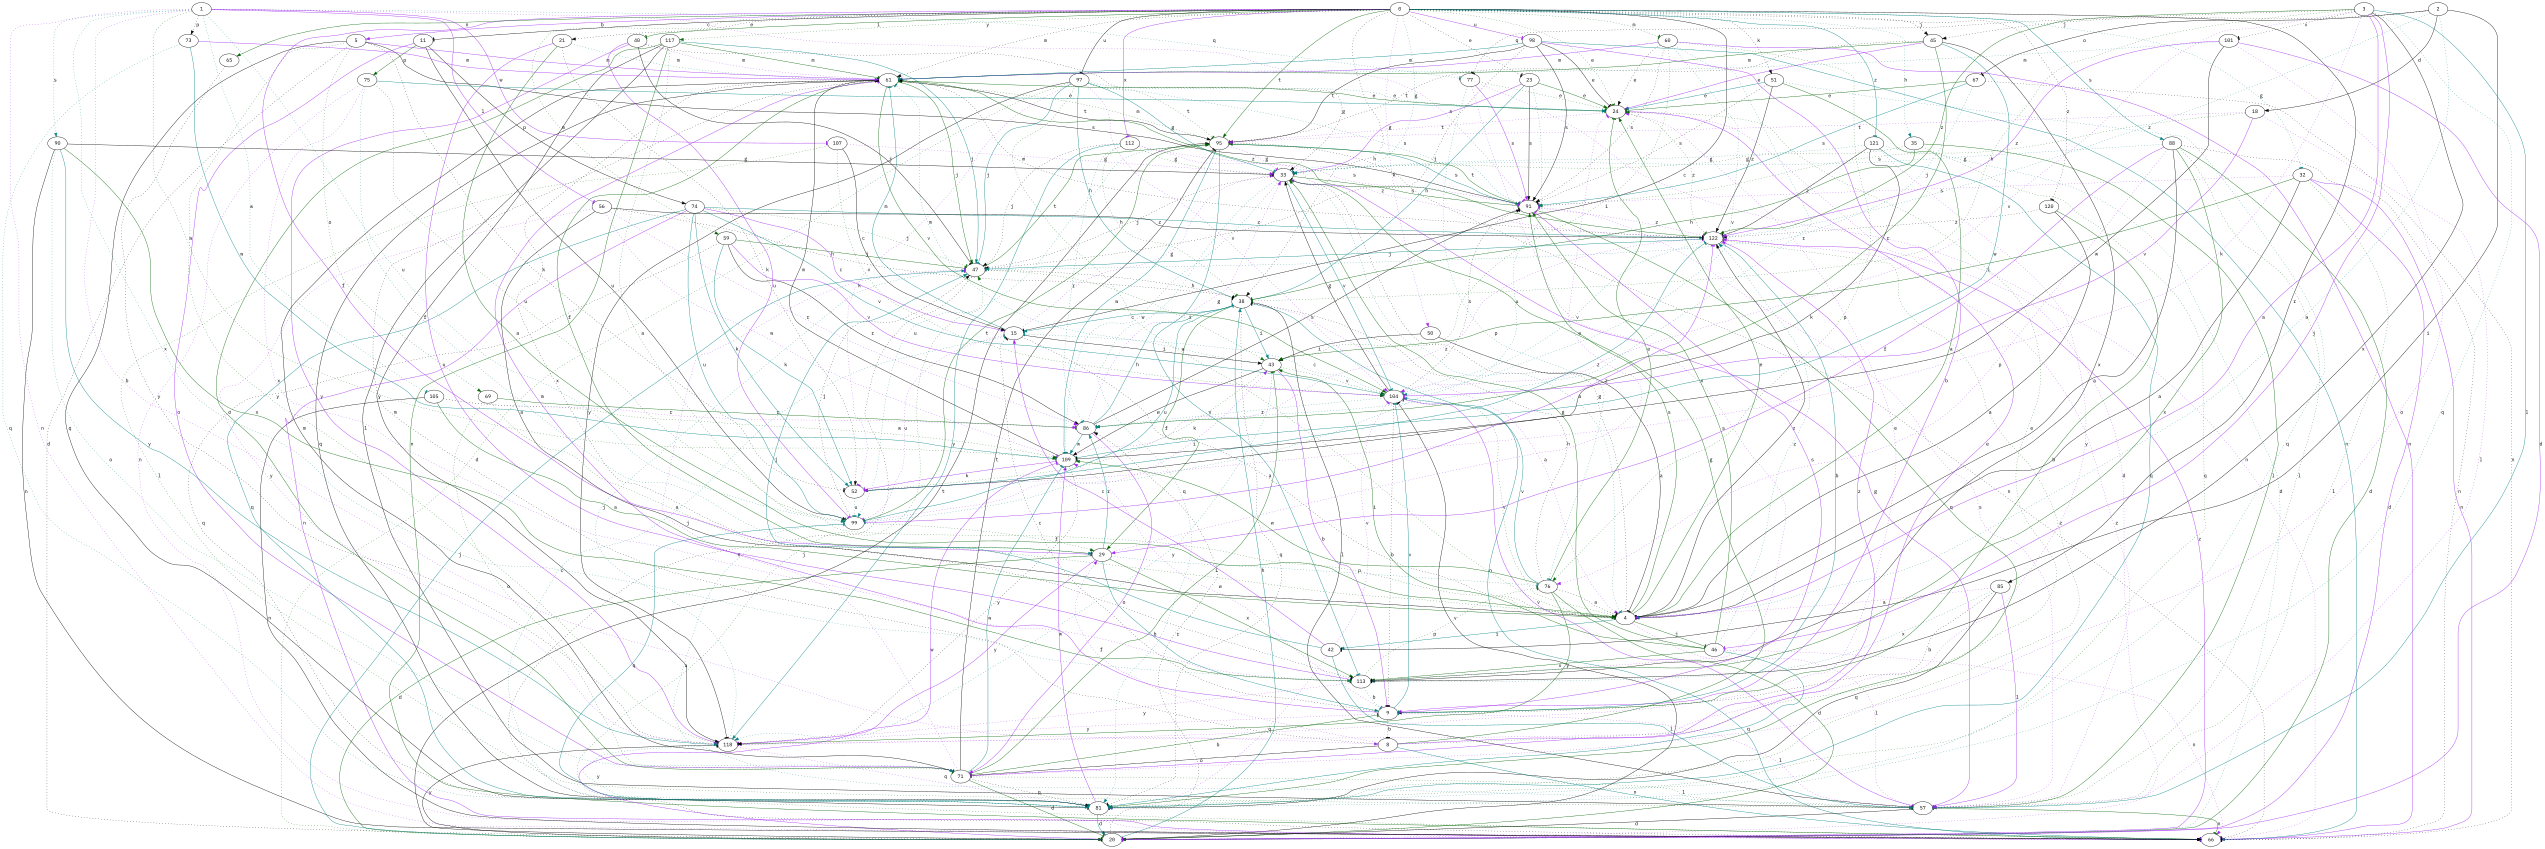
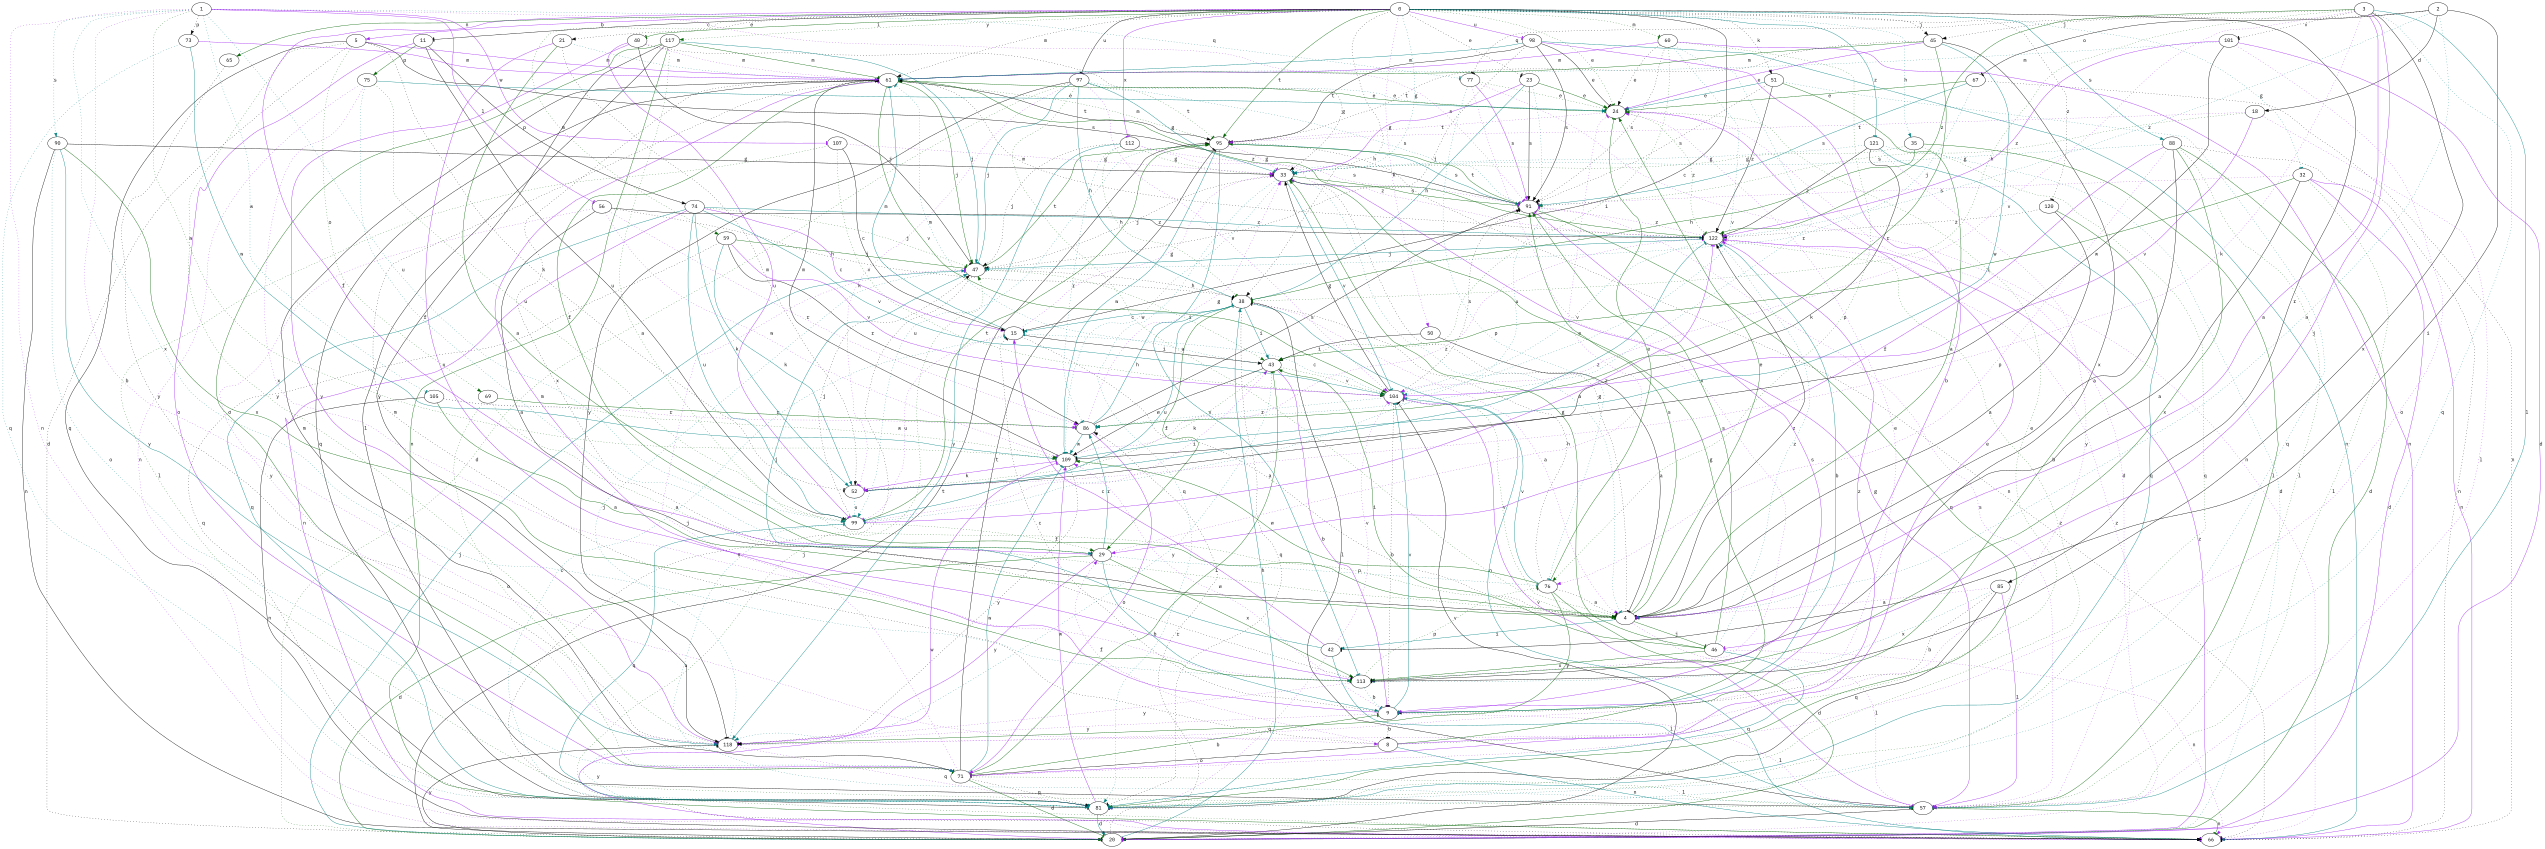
edge "21" -> "52": label "k" -> "m"
